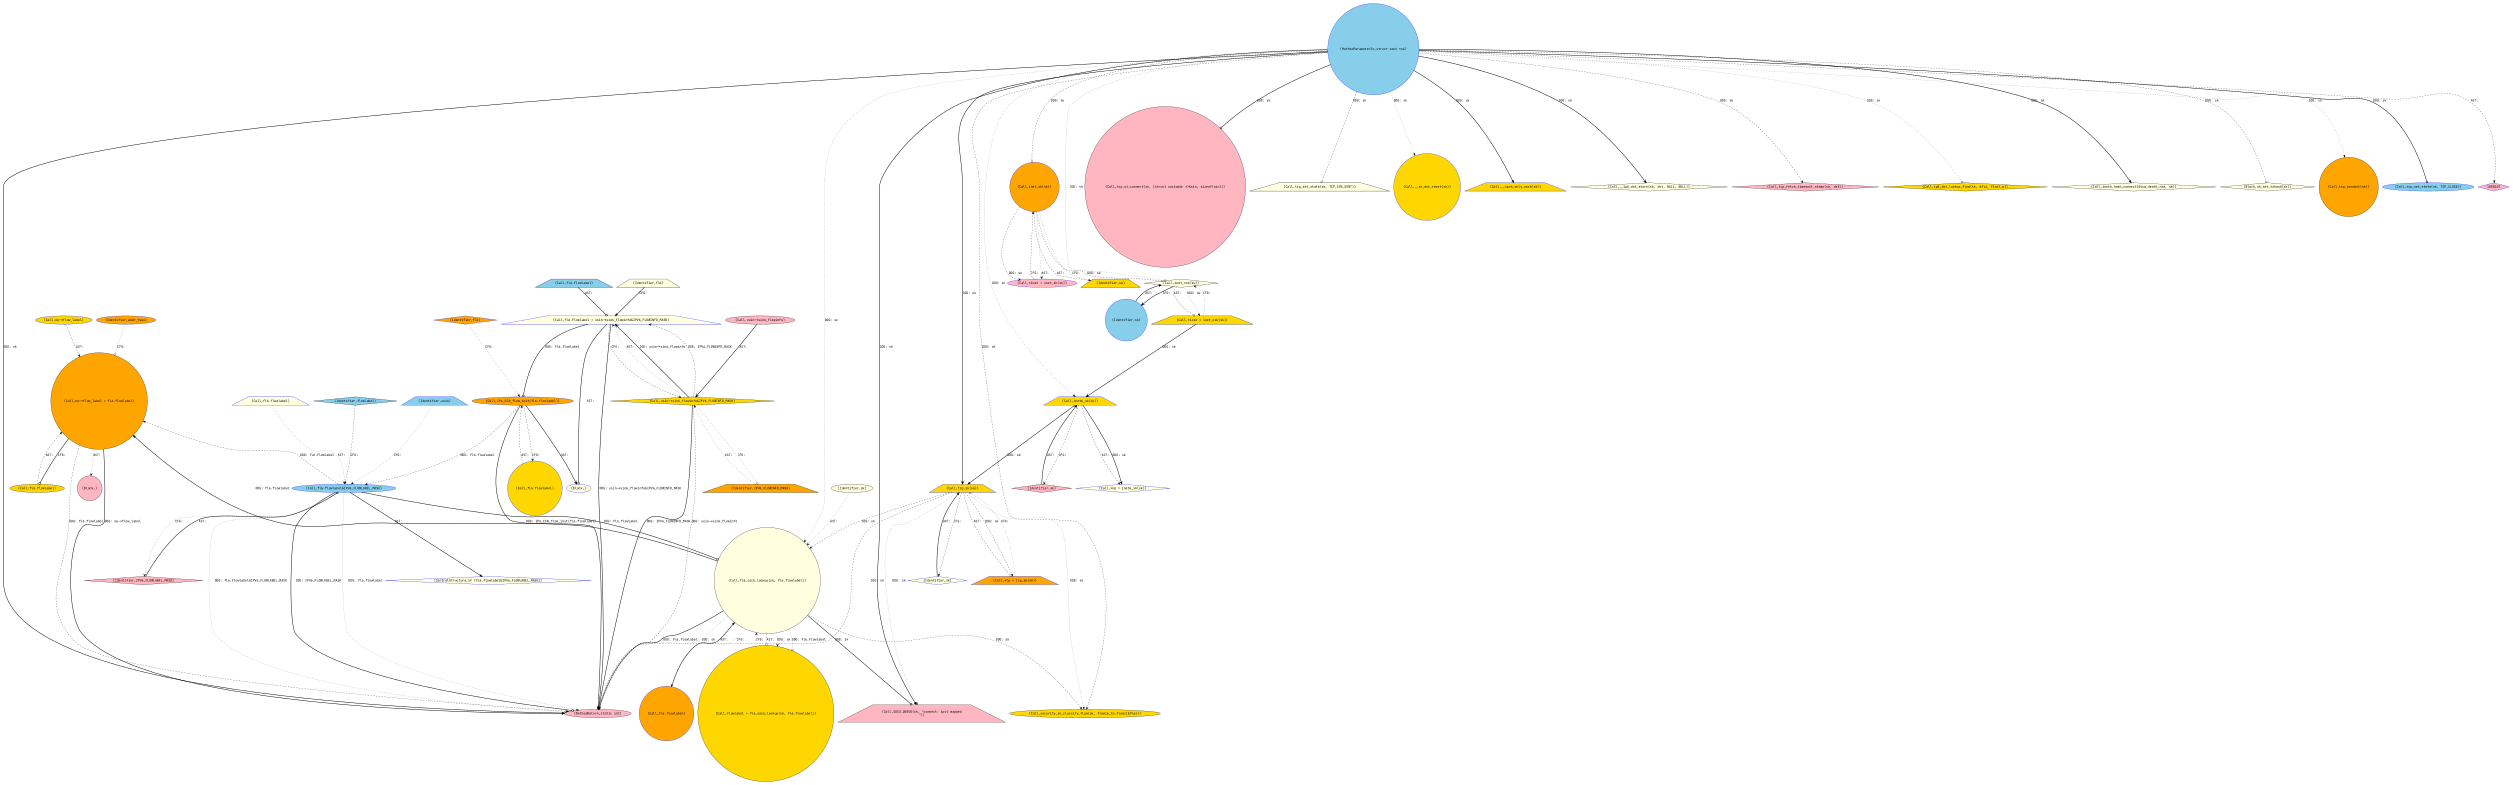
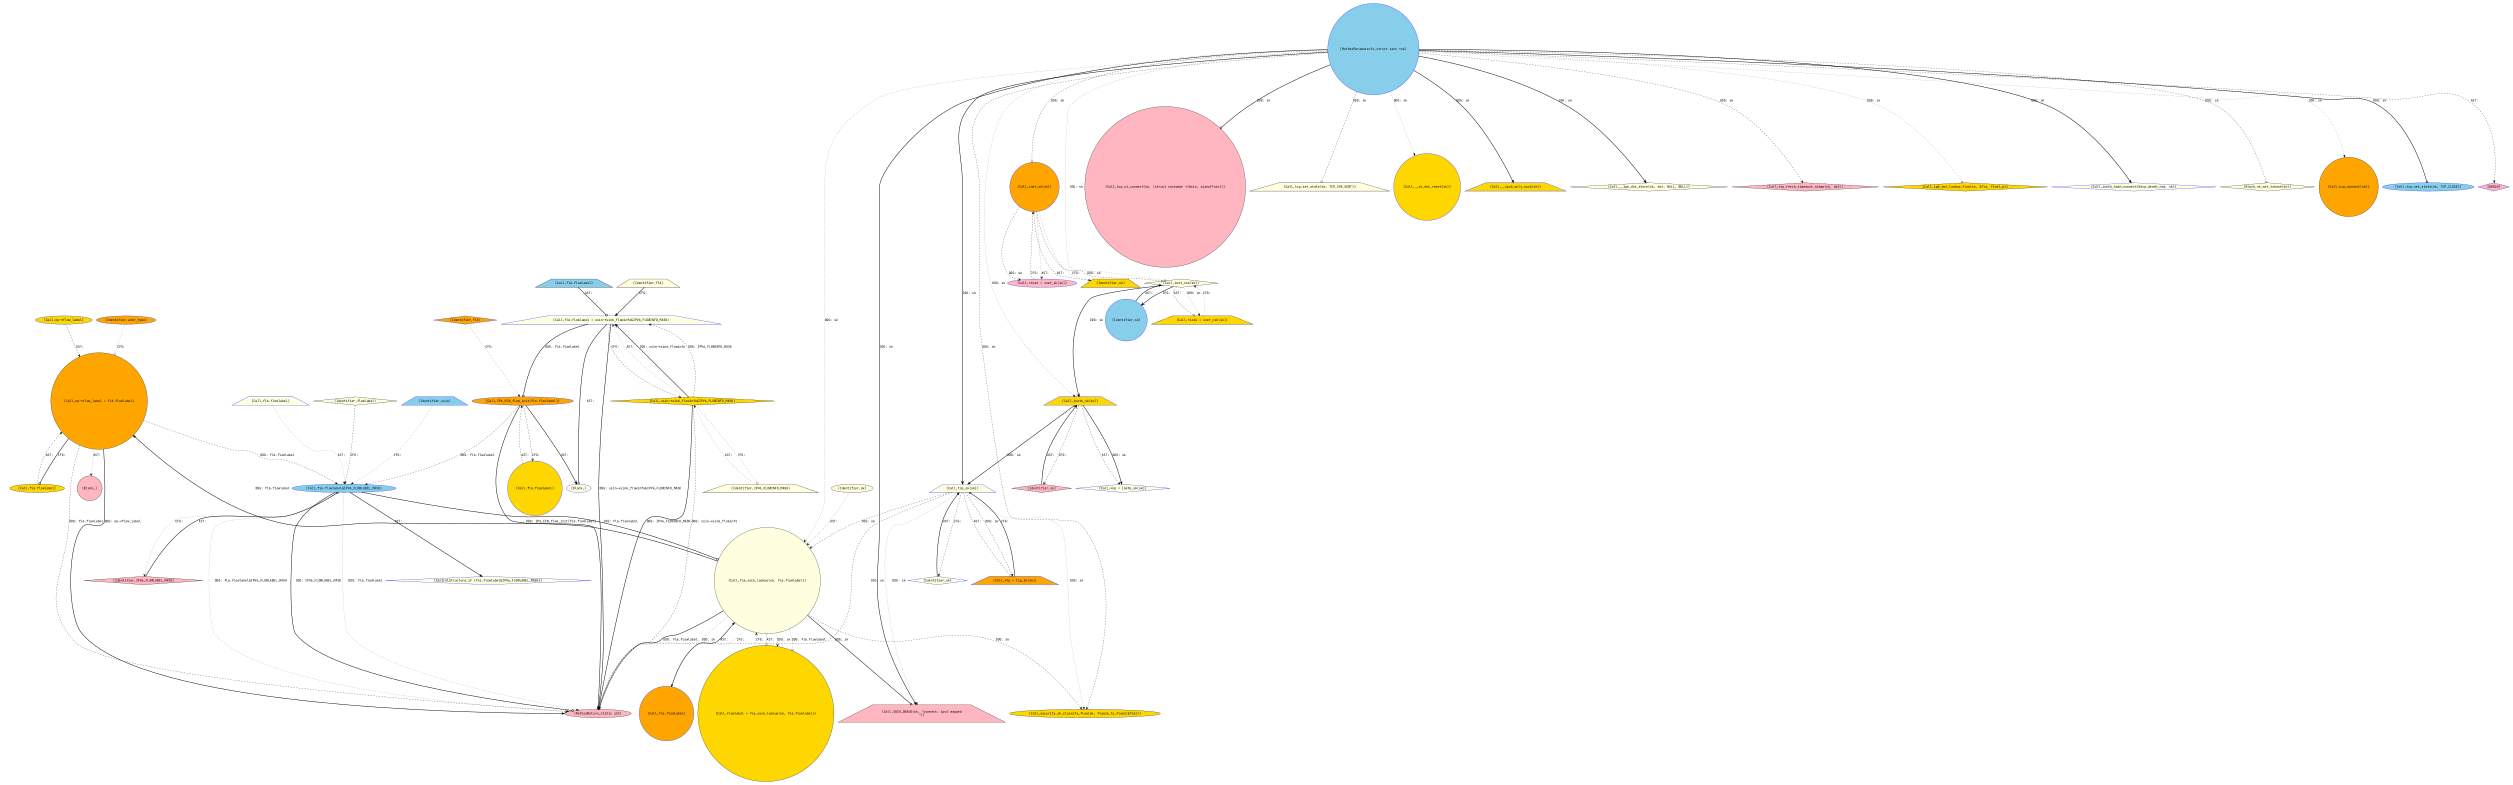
edge "(MethodParameterIn,struct sock *sk)" -> "(MethodReturn,static int)": removed, label "DDG: sk"
node "(Call,inet6_hash_connect(&tcp_death_row, sk))": color black -> blue
node "(Call,usin->sin6_flowinfo)": removed
edge "(Call,*icsk = inet_csk(sk))" -> "(Call,inet6_sk(sk))": now "(Call,inet_csk(sk))" -> "(Call,inet6_sk(sk))"
node "(Identifier,flowlabel)": fillcolor skyblue -> lightyellow
edge "(Call,fl6.flowlabel&IPV6_FLOWLABEL_MASK)" -> "(Call,np->flow_label = fl6.flowlabel)": reversed
node "(Identifier,IPV6_FLOWINFO_MASK)": fillcolor orange -> lightyellow
node "(Call,tcp_sk(sk))": fillcolor gold -> lightyellow
edge "(Call,*tp = tcp_sk(sk))" -> "(Call,tcp_sk(sk))": style dotted -> bold
